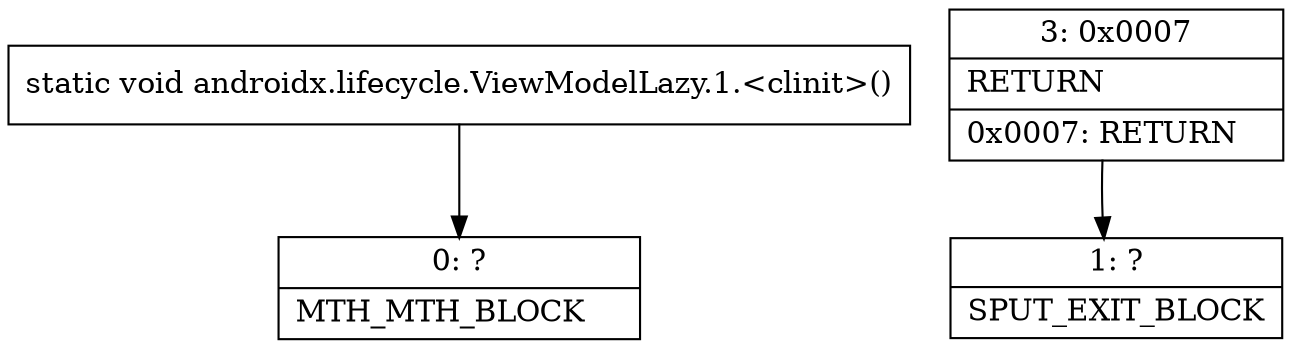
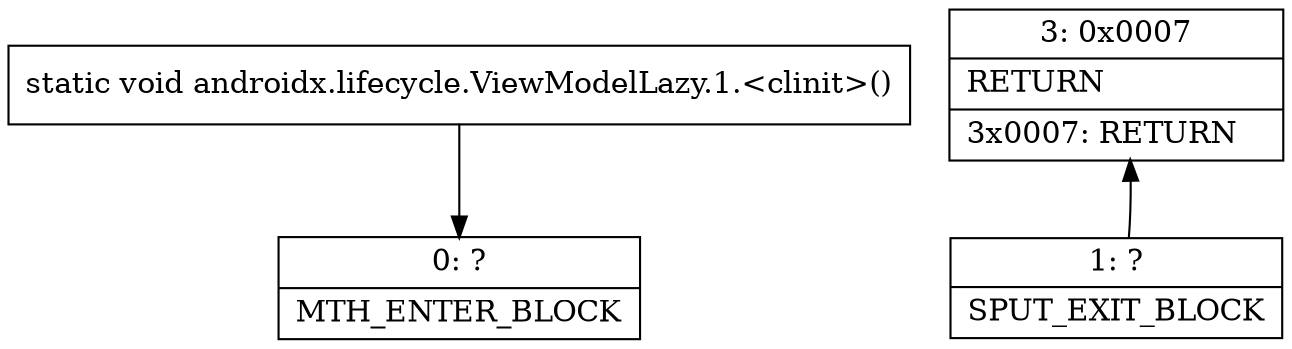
node "3: 0x0007": text "0x0007: RETURN" -> "3x0007: RETURN"
edge "3: 0x0007" -> "1: ?": reversed
node "0: ?": text "MTH_MTH_BLOCK" -> "MTH_ENTER_BLOCK"
